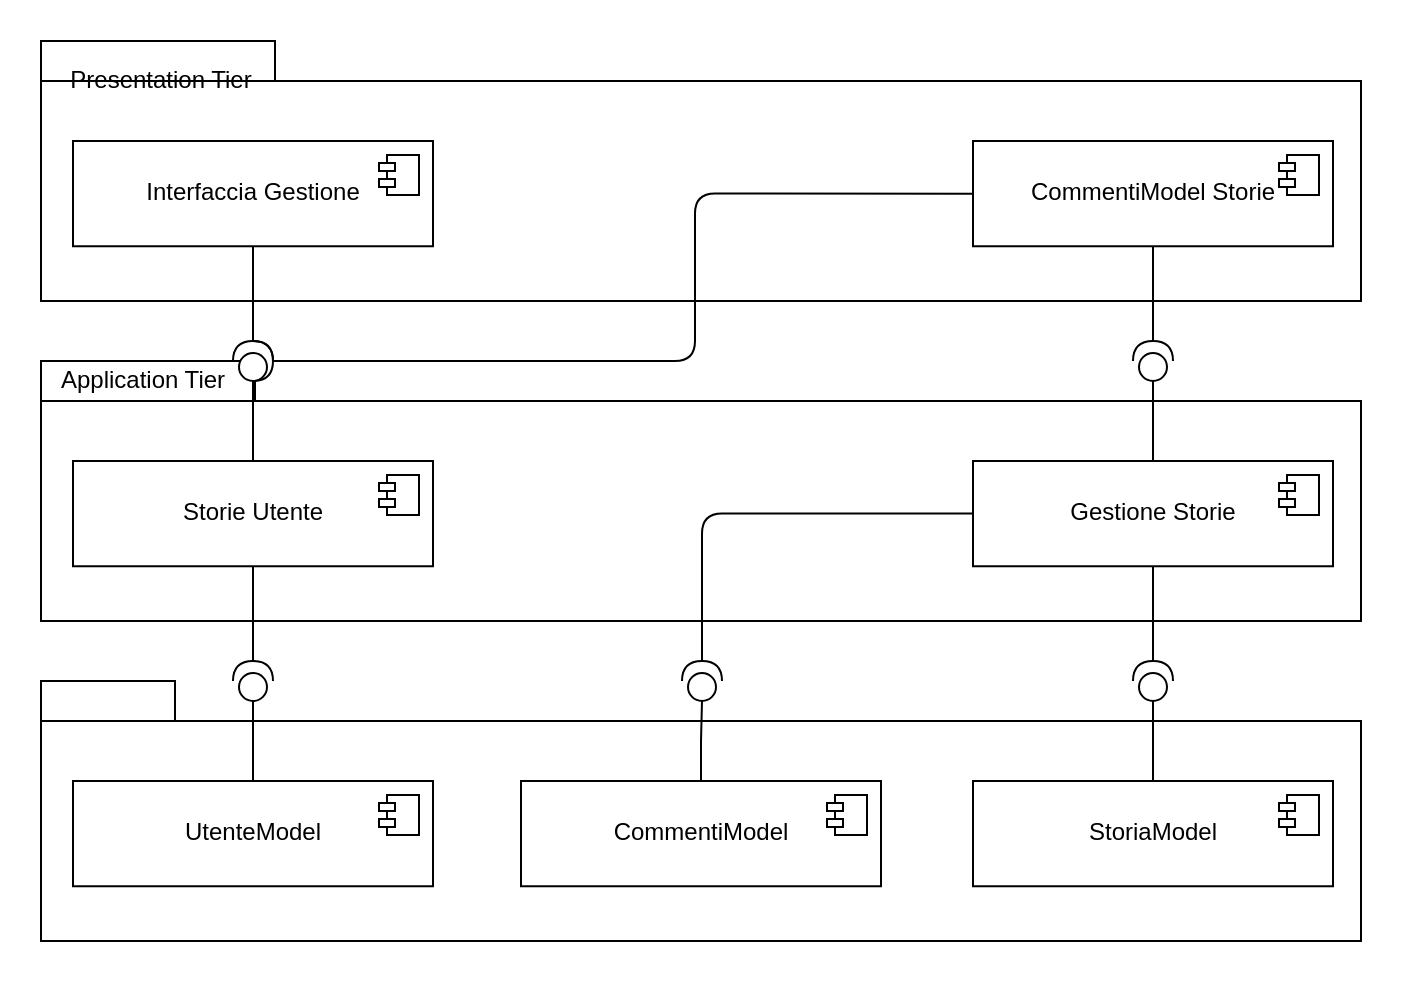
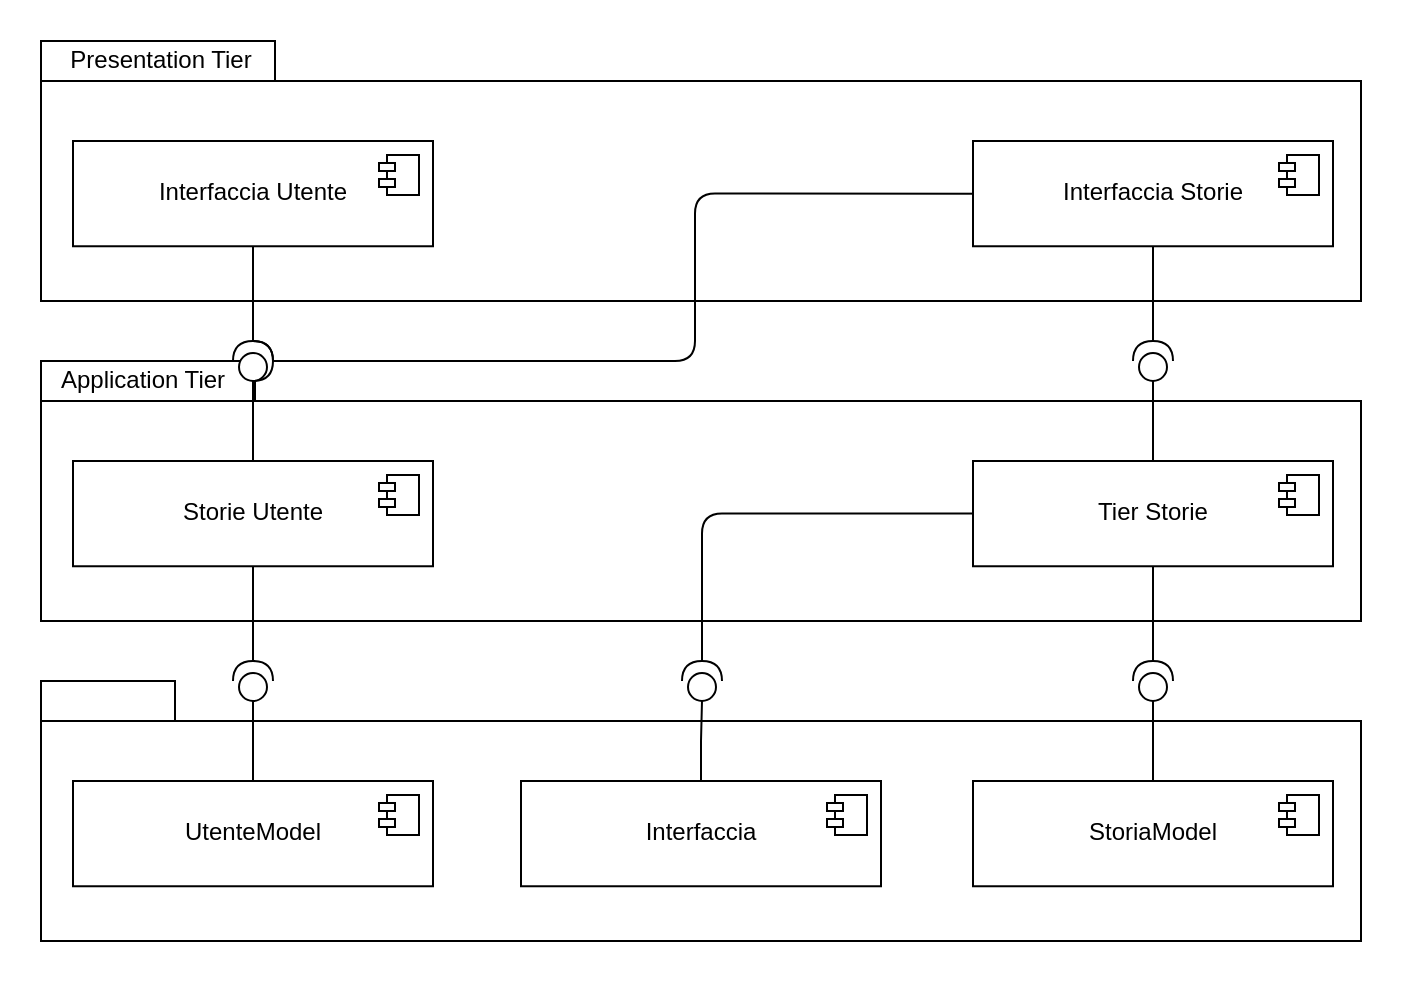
node "Presentation Tier": moved (161, 81) -> (161, 61)
node "Interfaccia Gestione": label "Interfaccia Gestione" -> "Interfaccia Utente"
node "CommentiModel Storie": label "CommentiModel Storie" -> "Interfaccia Storie"
node "Gestione Storie": label "Gestione Storie" -> "Tier Storie"
node "CommentiModel": label "CommentiModel" -> "Interfaccia"
